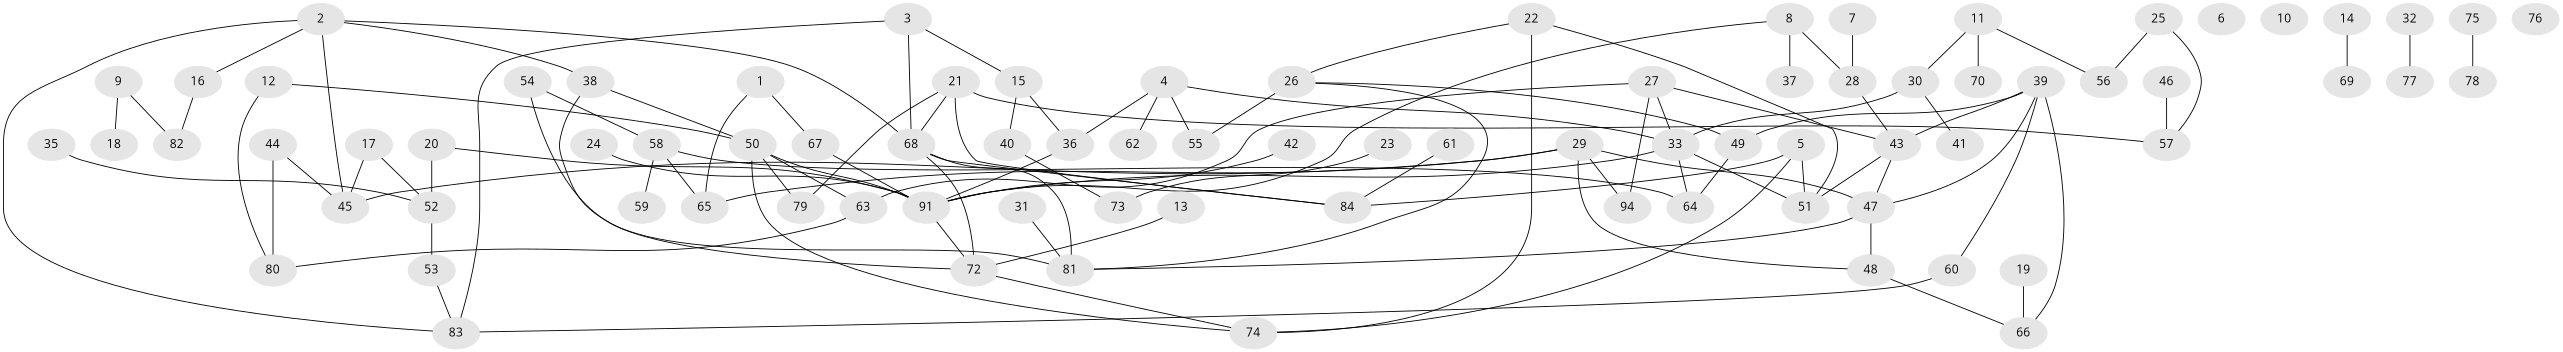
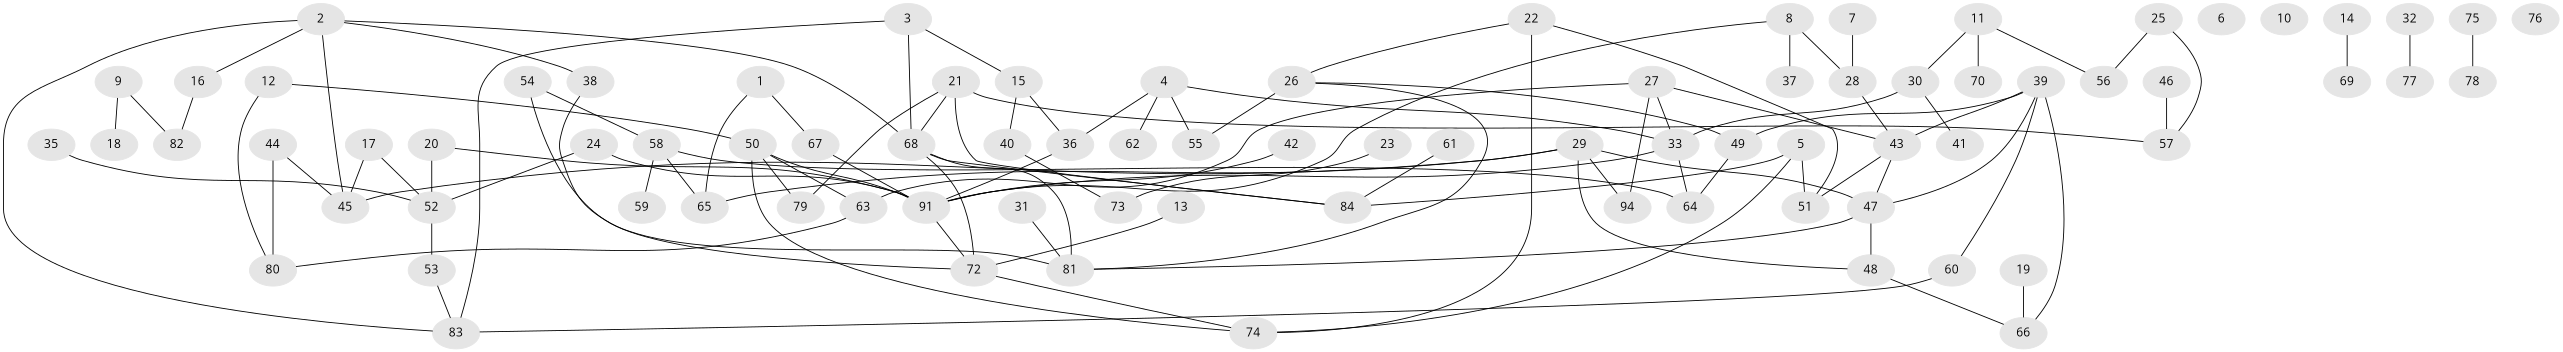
edge "38" -- "50": removed
edge "24" -- "52": added
edge "33" -- "51": removed
